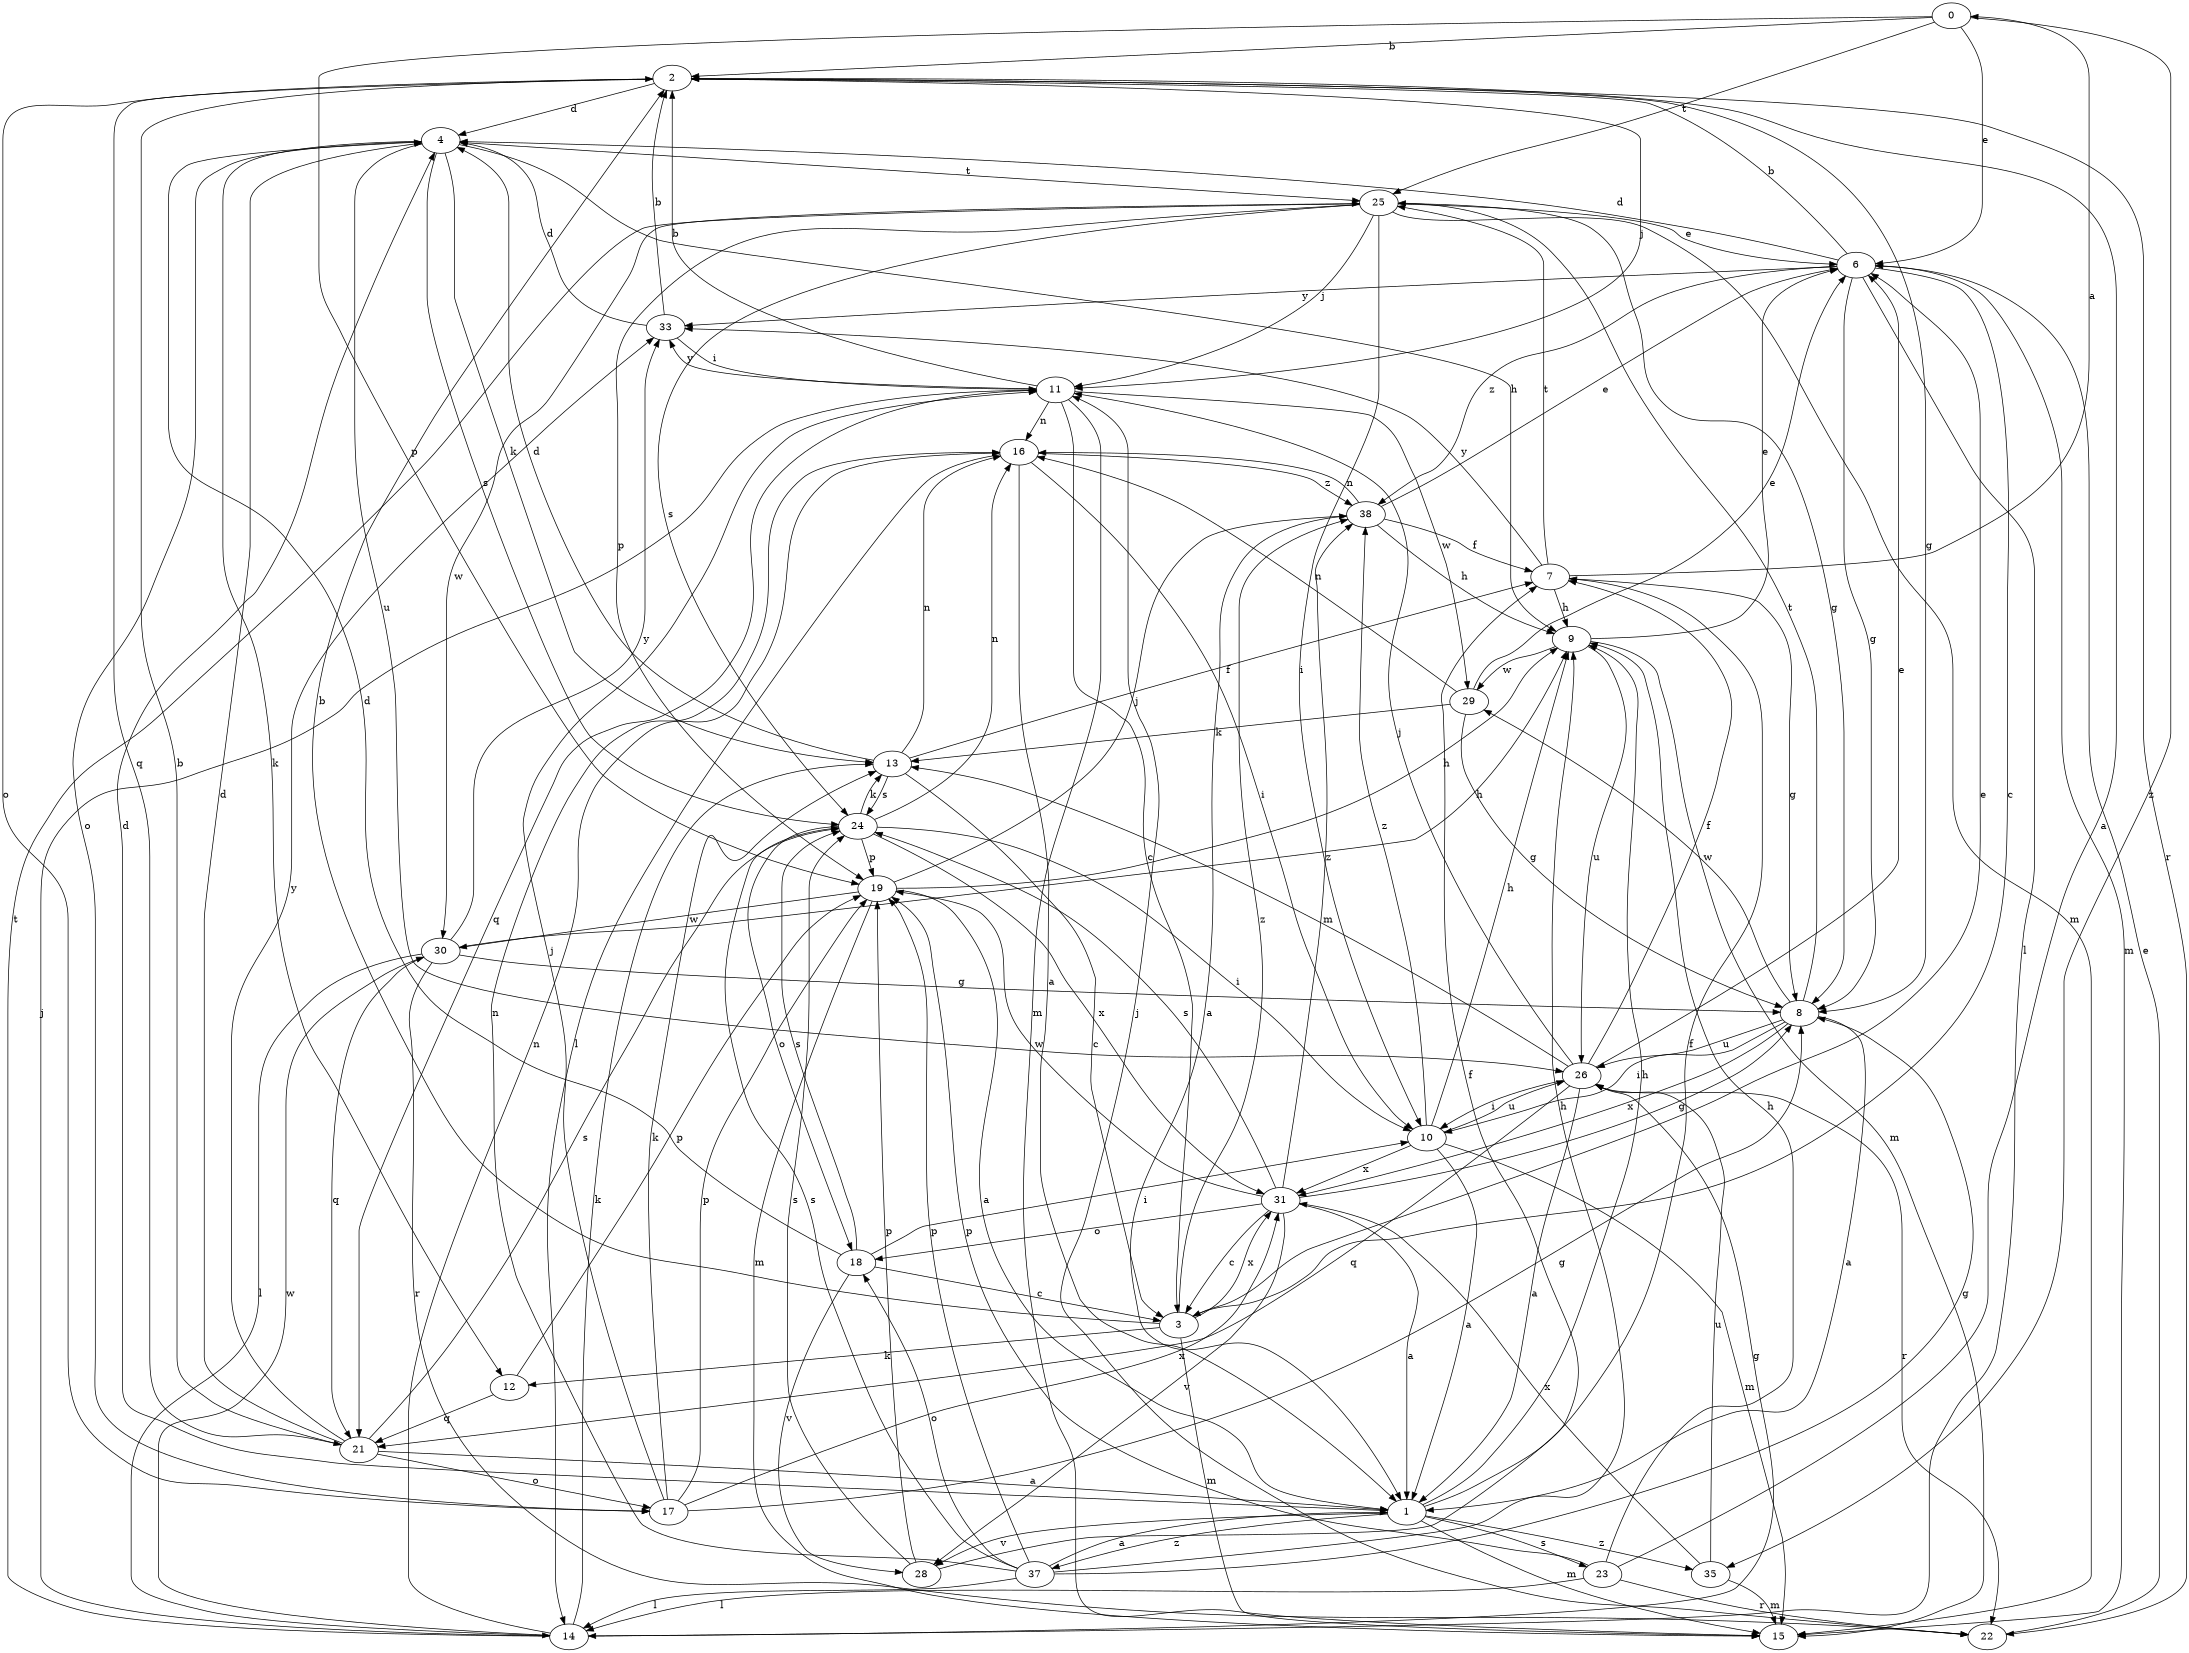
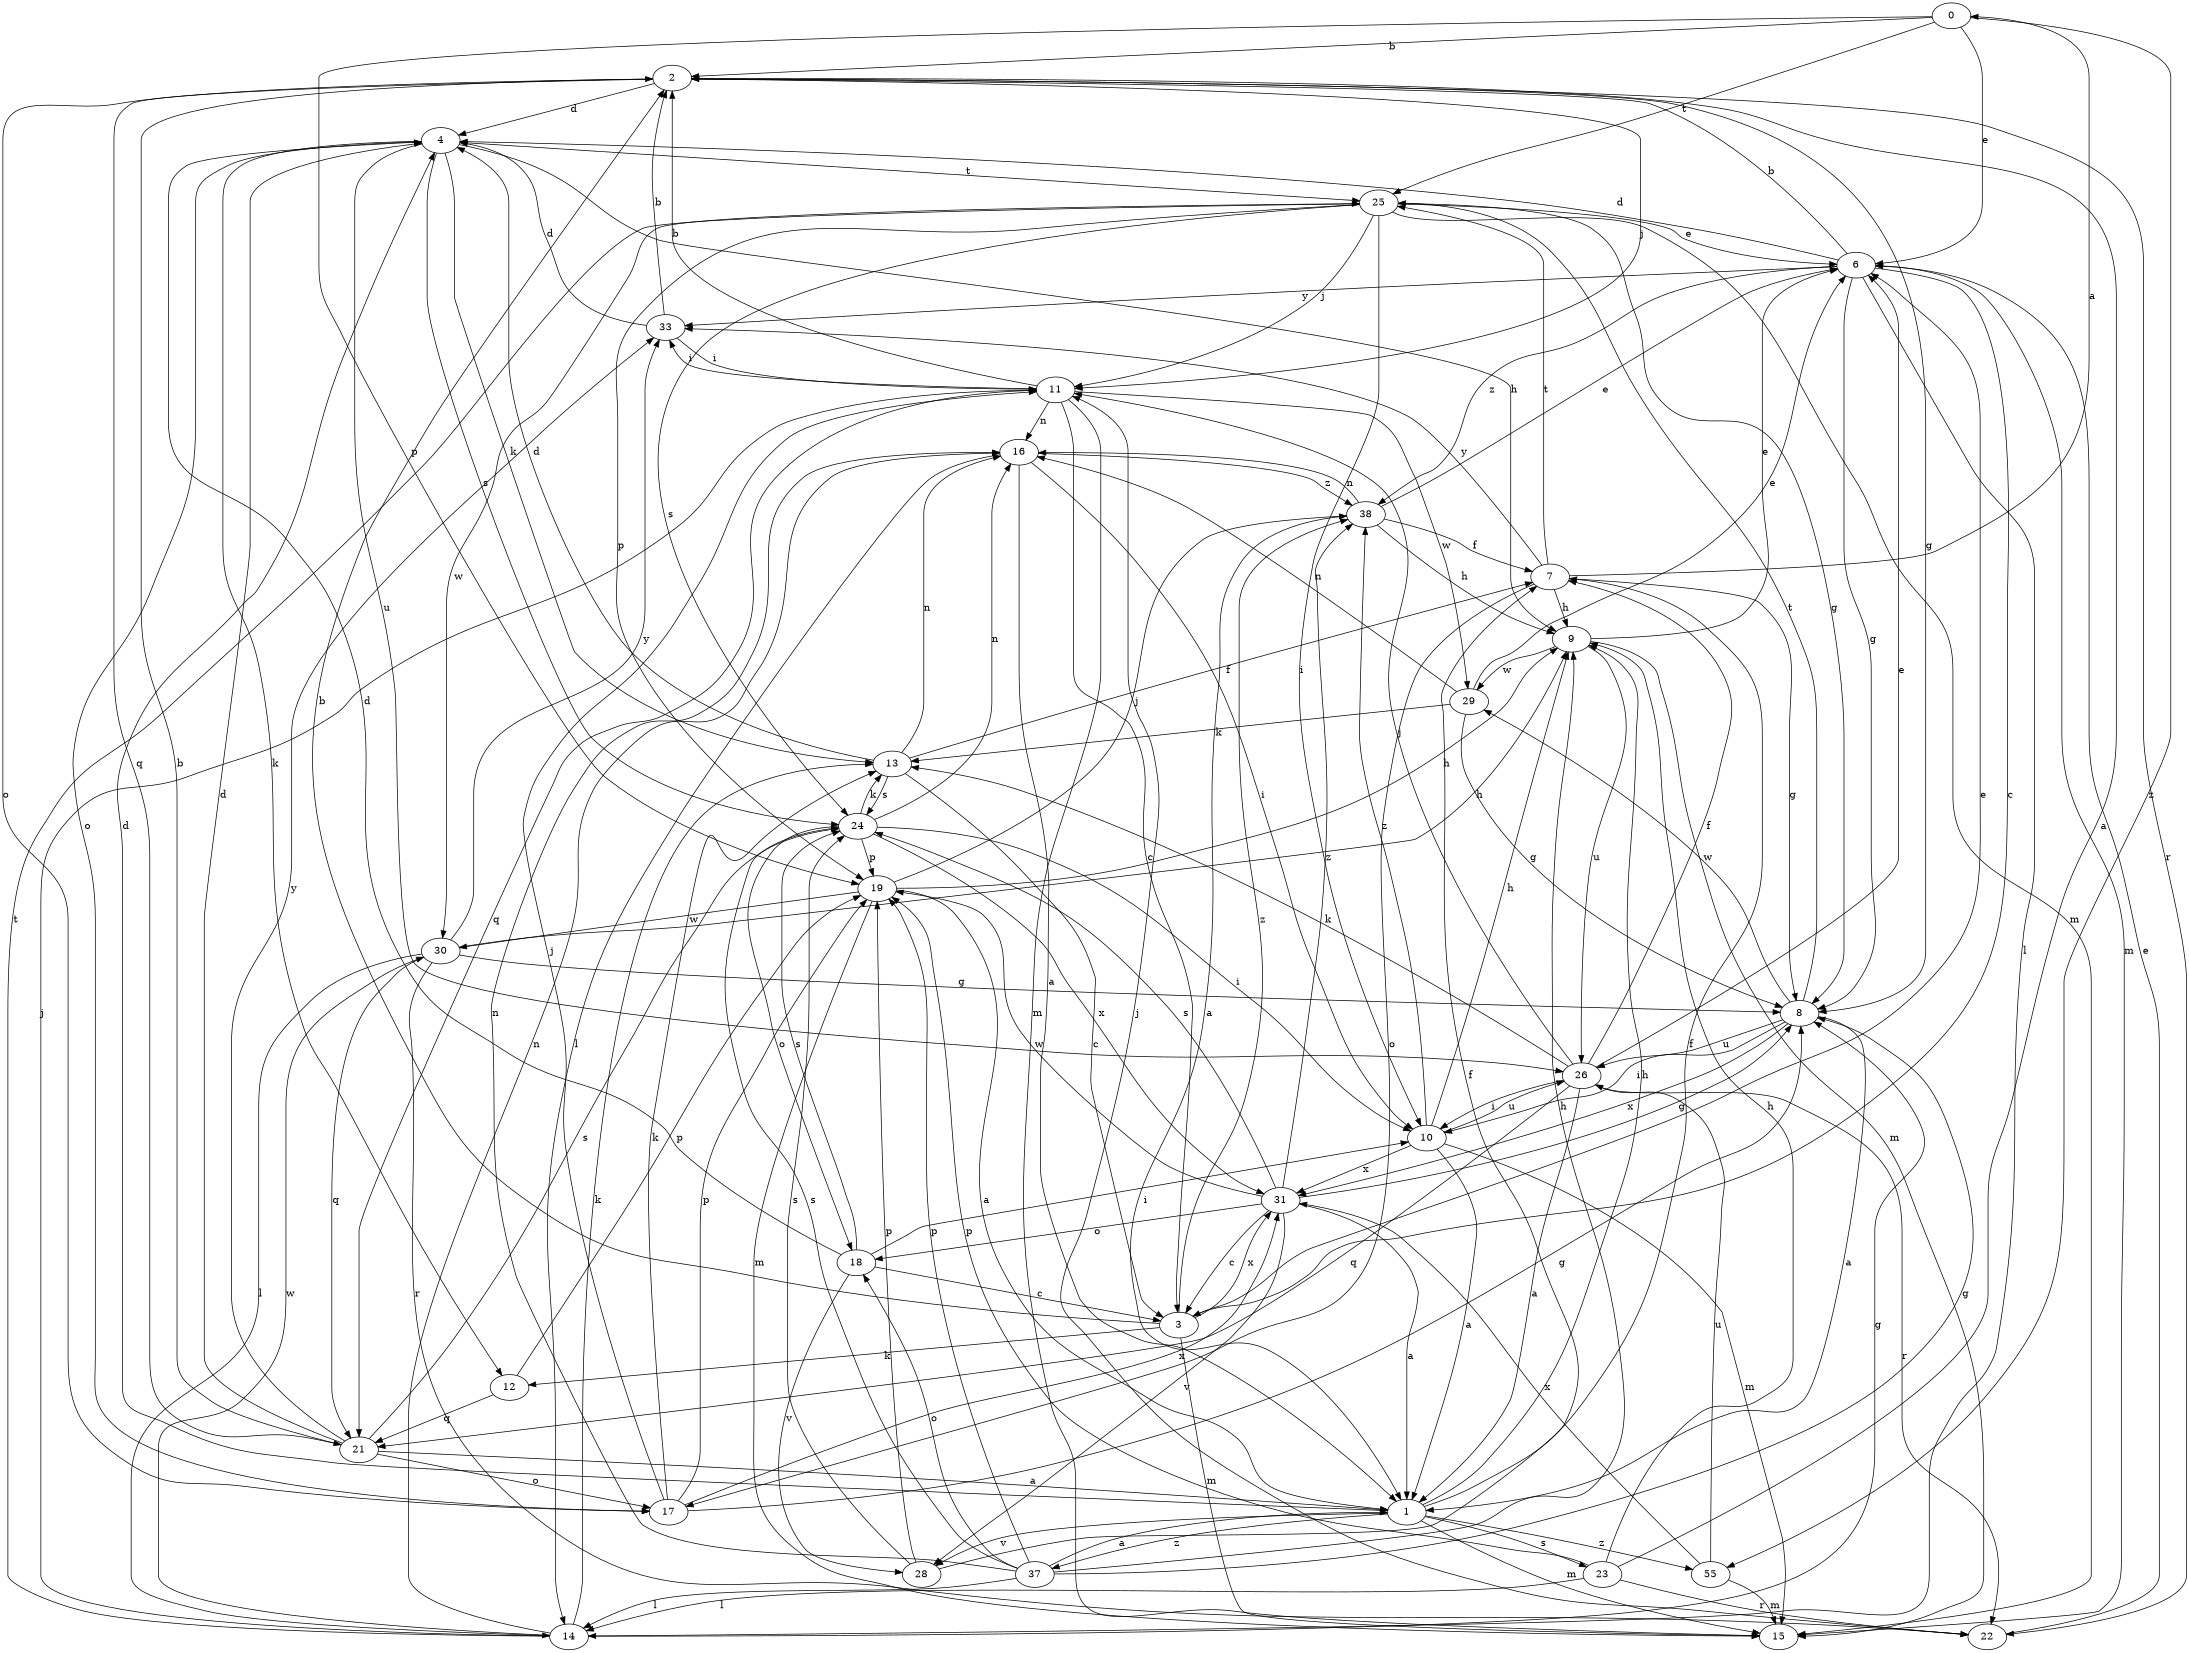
edge "11" -> "33": label "y" -> "i"
edge "26" -> "13": label "m" -> "k"
edge "7" -> "17": added, label "o"
node "35": label "35" -> "55"
edge "14" -> "26": now "14" -> "8"
